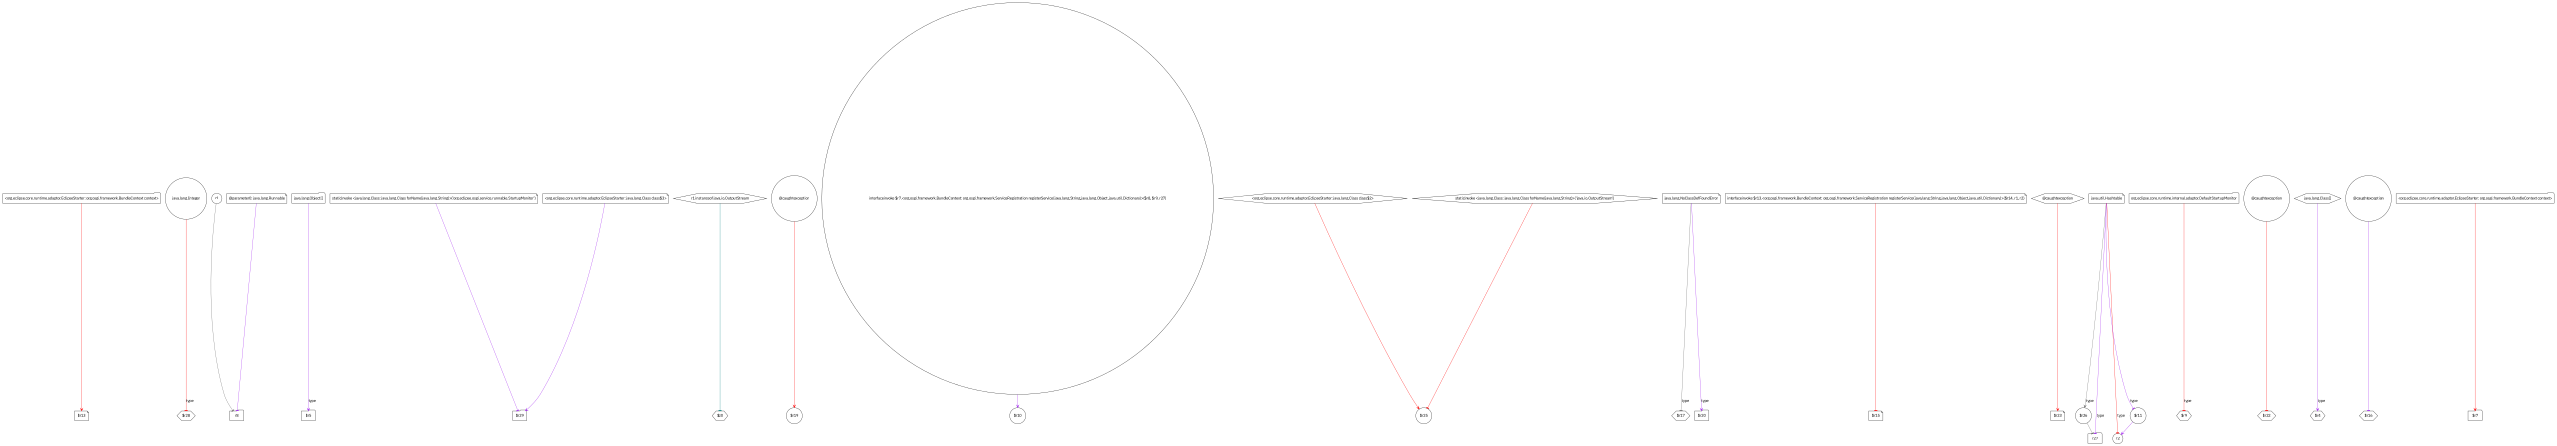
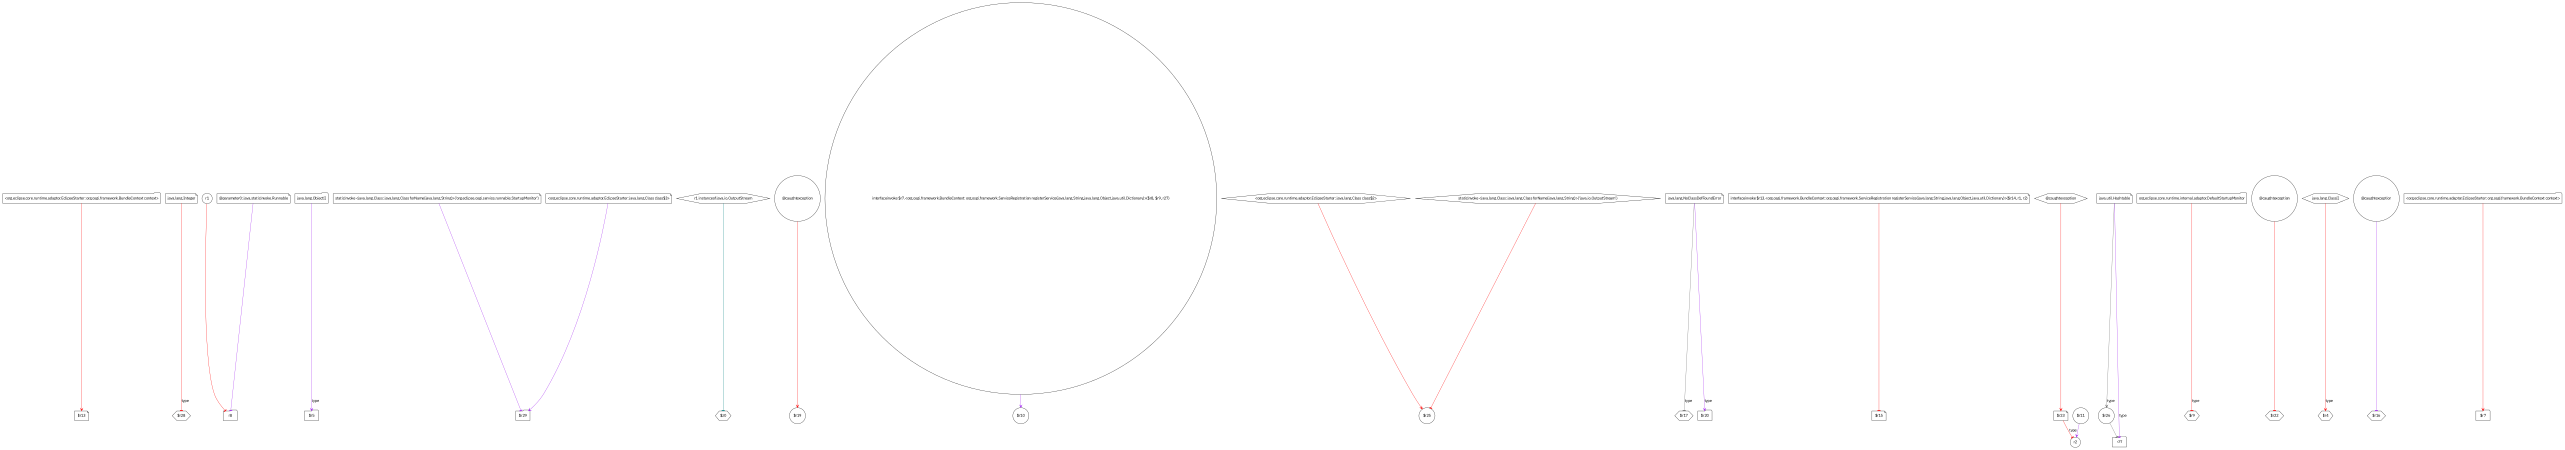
node "java.lang.Integer": shape circle -> note
node "@parameter0: java.lang.Runnable": label "@parameter0: java.lang.Runnable" -> "@parameter0: java.staticinvoke.Runnable"
edge "java.util.Hashtable" -> "r2": now "$r23" -> "r2"
edge "java.lang.Class[]" -> "$r4": color purple -> red
edge "java.util.Hashtable" -> "$r11": removed, label "type"
edge "r1" -> "r8": color gray40 -> red
